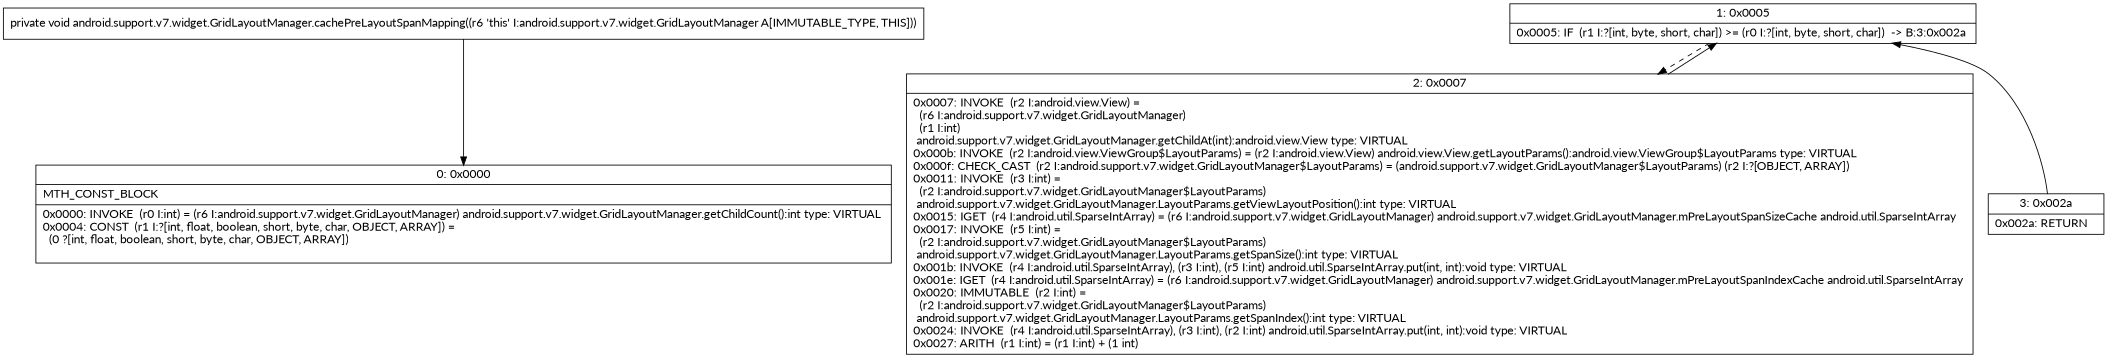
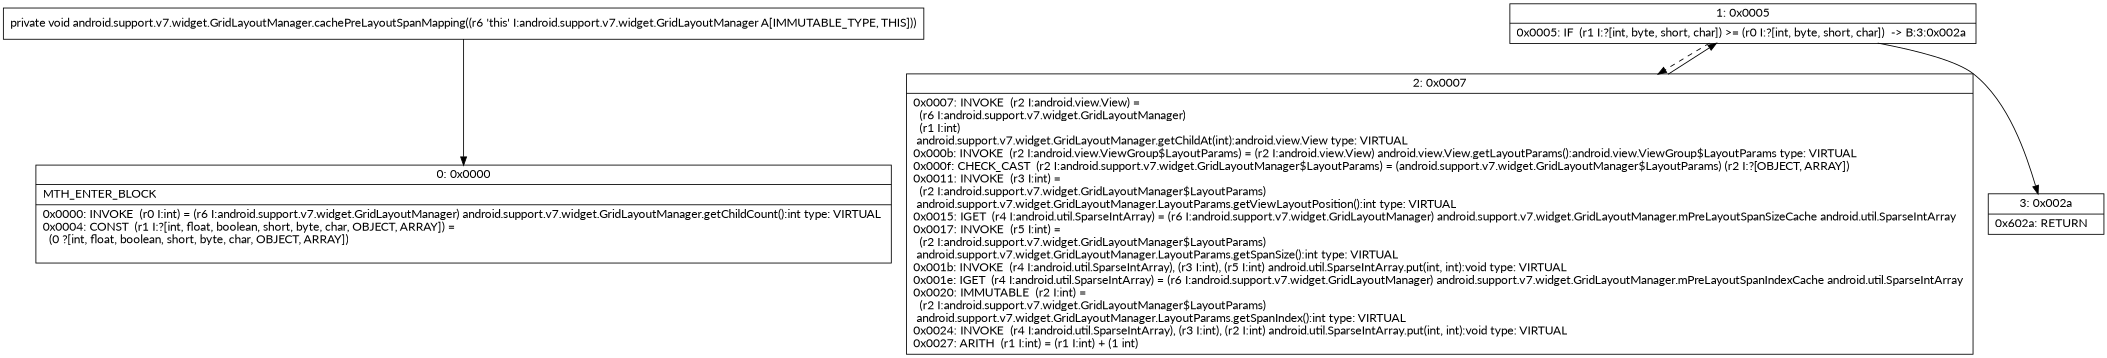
edge "3: 0x002a" -> "1: 0x0005": reversed
node "0: 0x0000": text "MTH_CONST_BLOCK" -> "MTH_ENTER_BLOCK"
node "3: 0x002a": text "0x002a: RETURN" -> "0x602a: RETURN"
